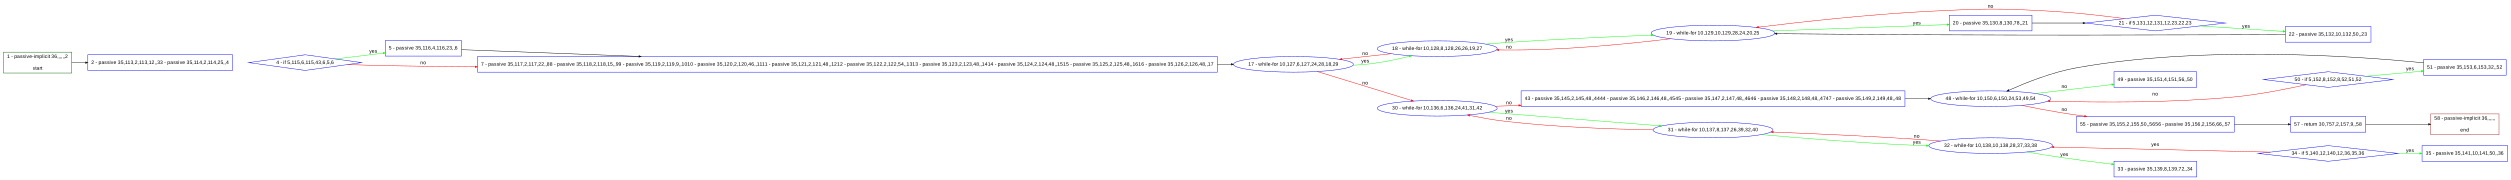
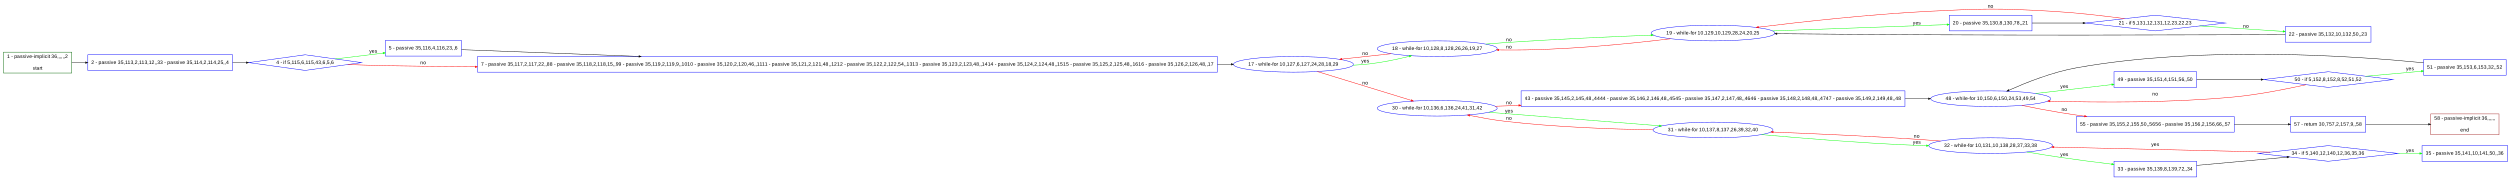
edge "21 - if 5,131,12,131,12,23,22,23" -> "22 - passive 35,132,10,132,50,,23": label "yes" -> "no"
edge "18 - while-for 10,128,8,128,26,26,19,27" -> "19 - while-for 10,129,10,129,28,24,20,25": label "yes" -> "no"
edge "2 - passive 35,113,2,113,12,,33 - passive 35,114,2,114,25,,4" -> "4 - if 5,115,6,115,43,6,5,6": added
edge "49 - passive 35,151,4,151,56,,50" -> "50 - if 5,152,8,152,8,52,51,52": added
edge "48 - while-for 10,150,6,150,24,53,49,54" -> "49 - passive 35,151,4,151,56,,50": label "no" -> "yes"
node "32 - while-for 10,138,10,138,28,37,33,38": label "32 - while-for 10,138,10,138,28,37,33,38" -> "32 - while-for 10,131,10,138,28,37,33,38"
edge "33 - passive 35,139,8,139,72,,34" -> "34 - if 5,140,12,140,12,36,35,36": added
